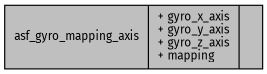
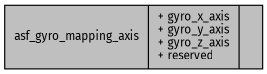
node "asf_gyro_mapping_axis": text "+ mapping" -> "+ reserved"
